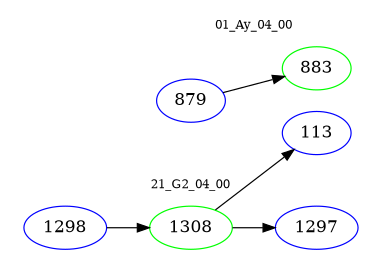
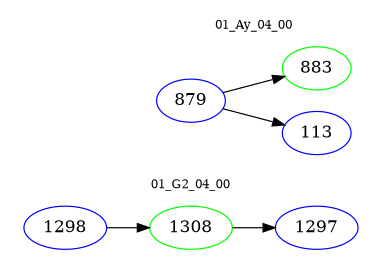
edge "1308" -> "113": now "879" -> "113"
cluster "21_G2_04_00": label "21_G2_04_00" -> "01_G2_04_00"
